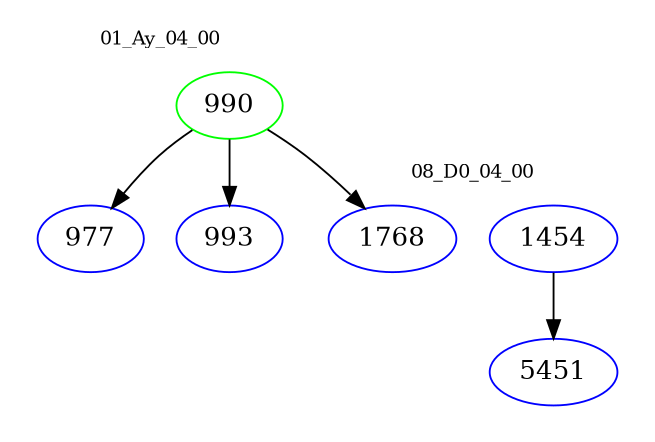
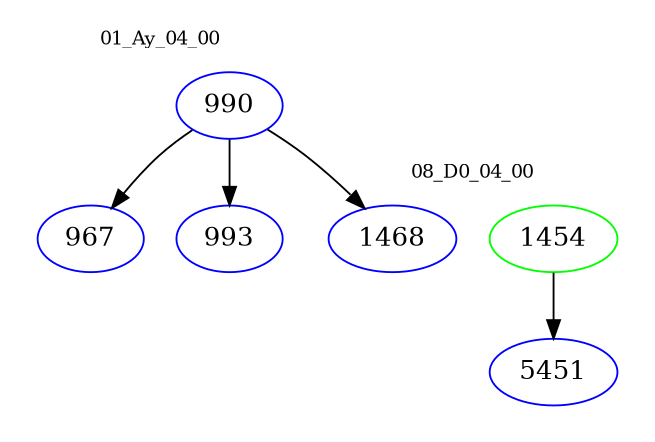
node "990": color green -> blue
node "977": label "977" -> "967"
node "1768": label "1768" -> "1468"
node "1454": color blue -> green
